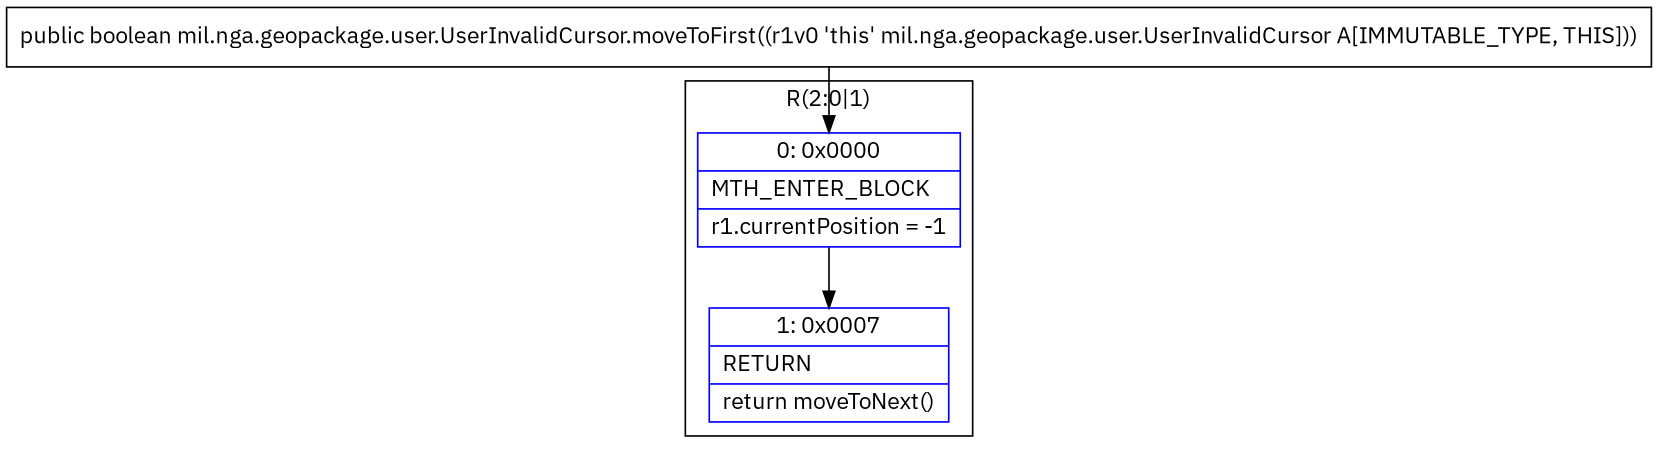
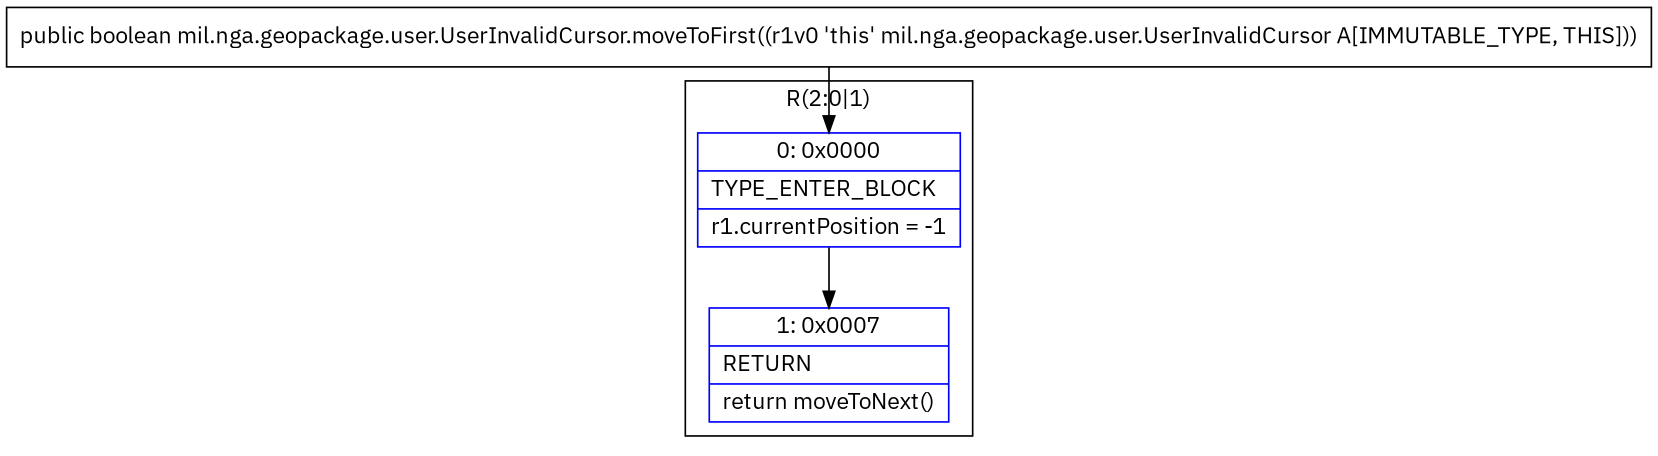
node "0: 0x0000": text "MTH_ENTER_BLOCK" -> "TYPE_ENTER_BLOCK"
